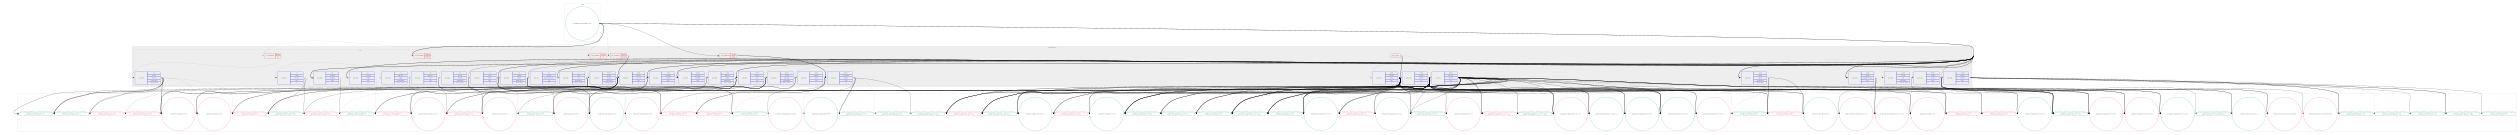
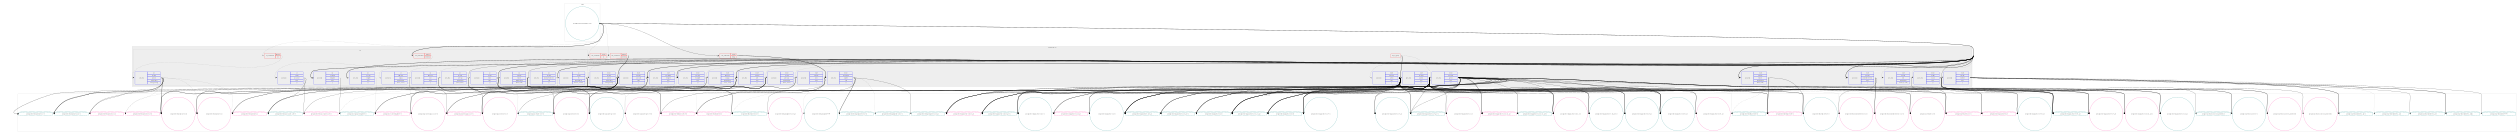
node "portage://dev-lang/python-3.11.9_p1": removed
